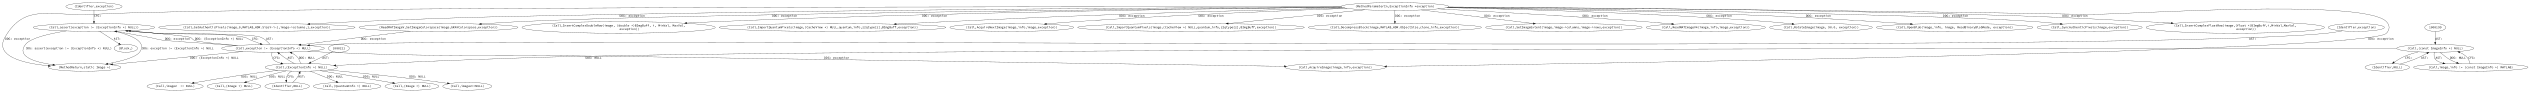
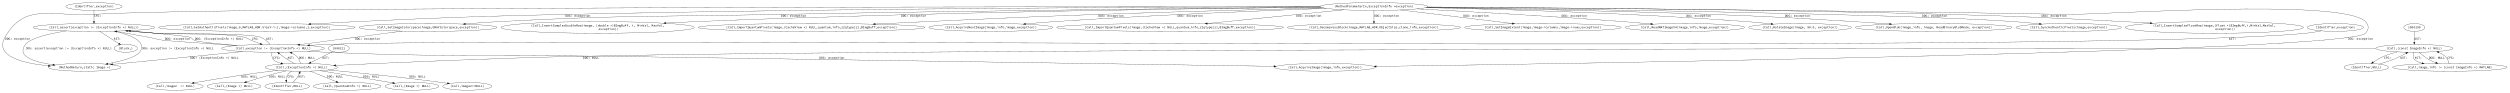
node "(ReadMATImageV,SetImageColorspace(image,GRAYColorspace,exception))": label "(ReadMATImageV,SetImageColorspace(image,GRAYColorspace,exception))" -> "(Call,SetImageColorspace(image,GRAYColorspace,exception))"
